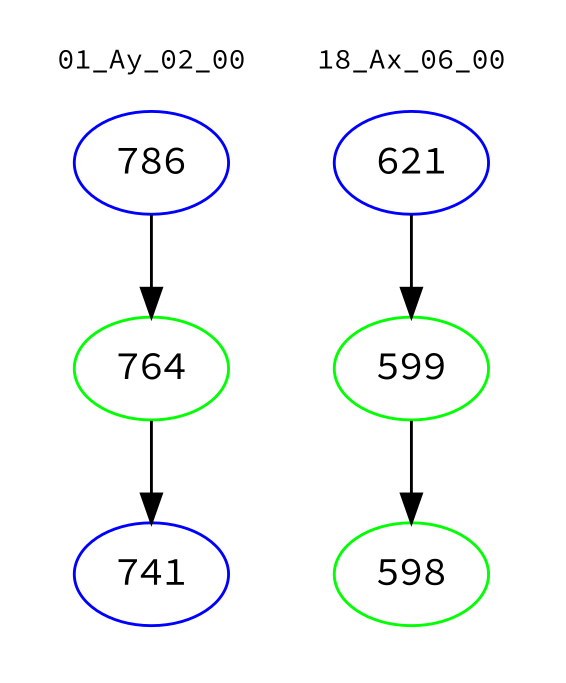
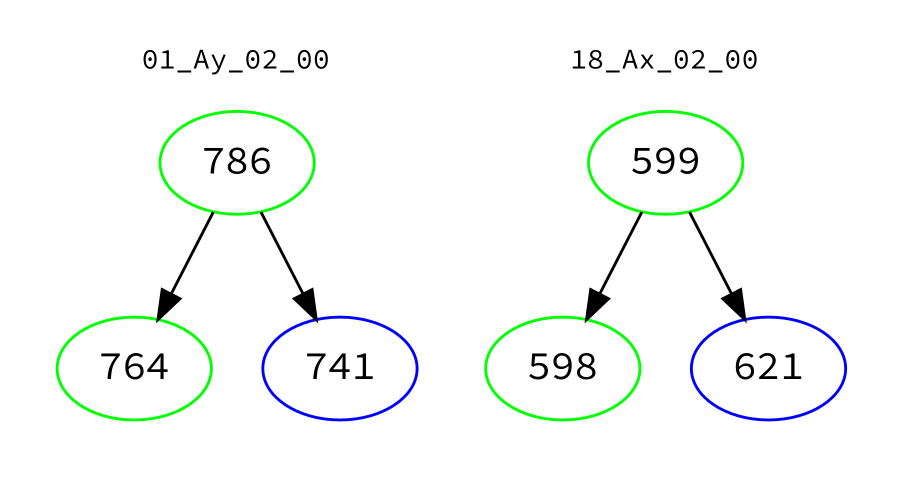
cluster "18_Ax_06_00": label "18_Ax_06_00" -> "18_Ax_02_00"
node "786": color blue -> green
edge "621" -> "599": reversed
edge "764" -> "741": now "786" -> "741"
